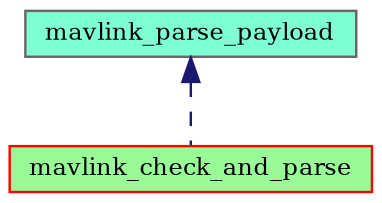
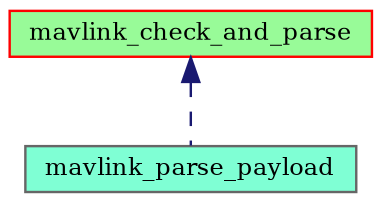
edge "mavlink_check_and_parse" -> "mavlink_parse_payload": reversed
